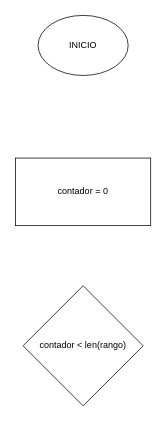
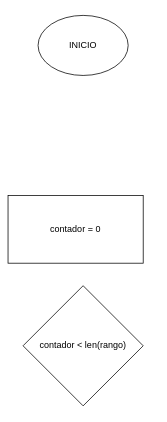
node "contador = 0": moved (83, 192) -> (75, 229)
